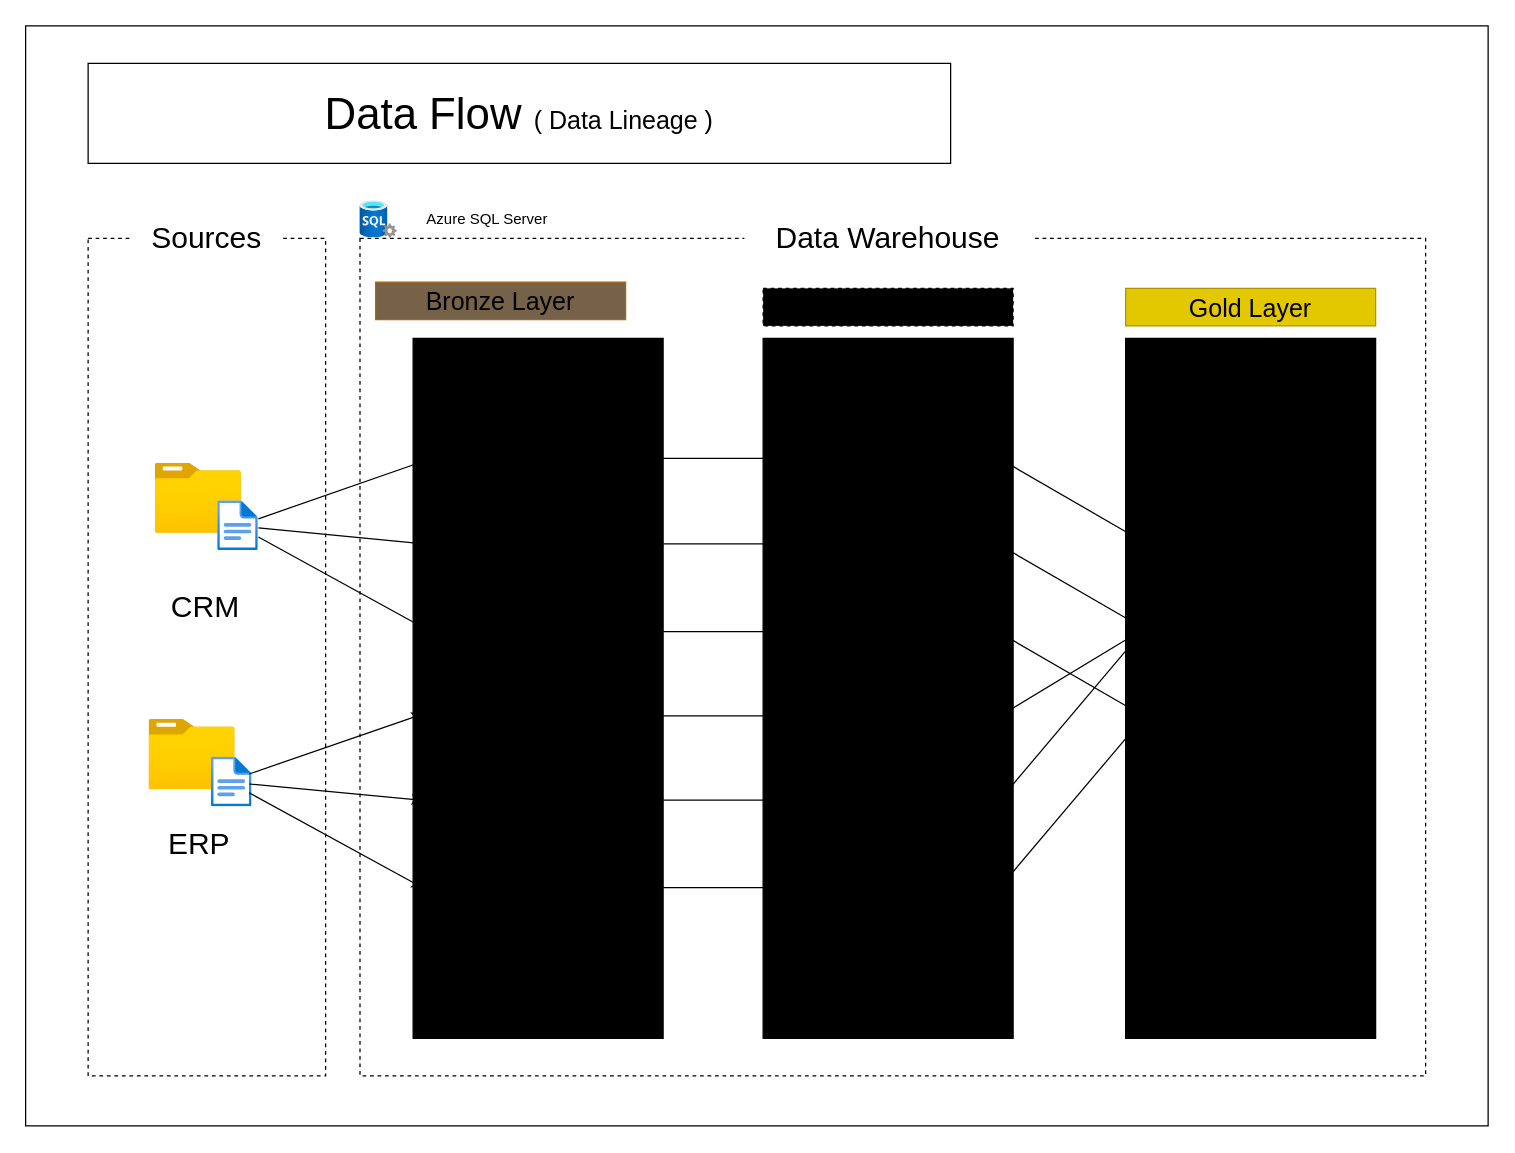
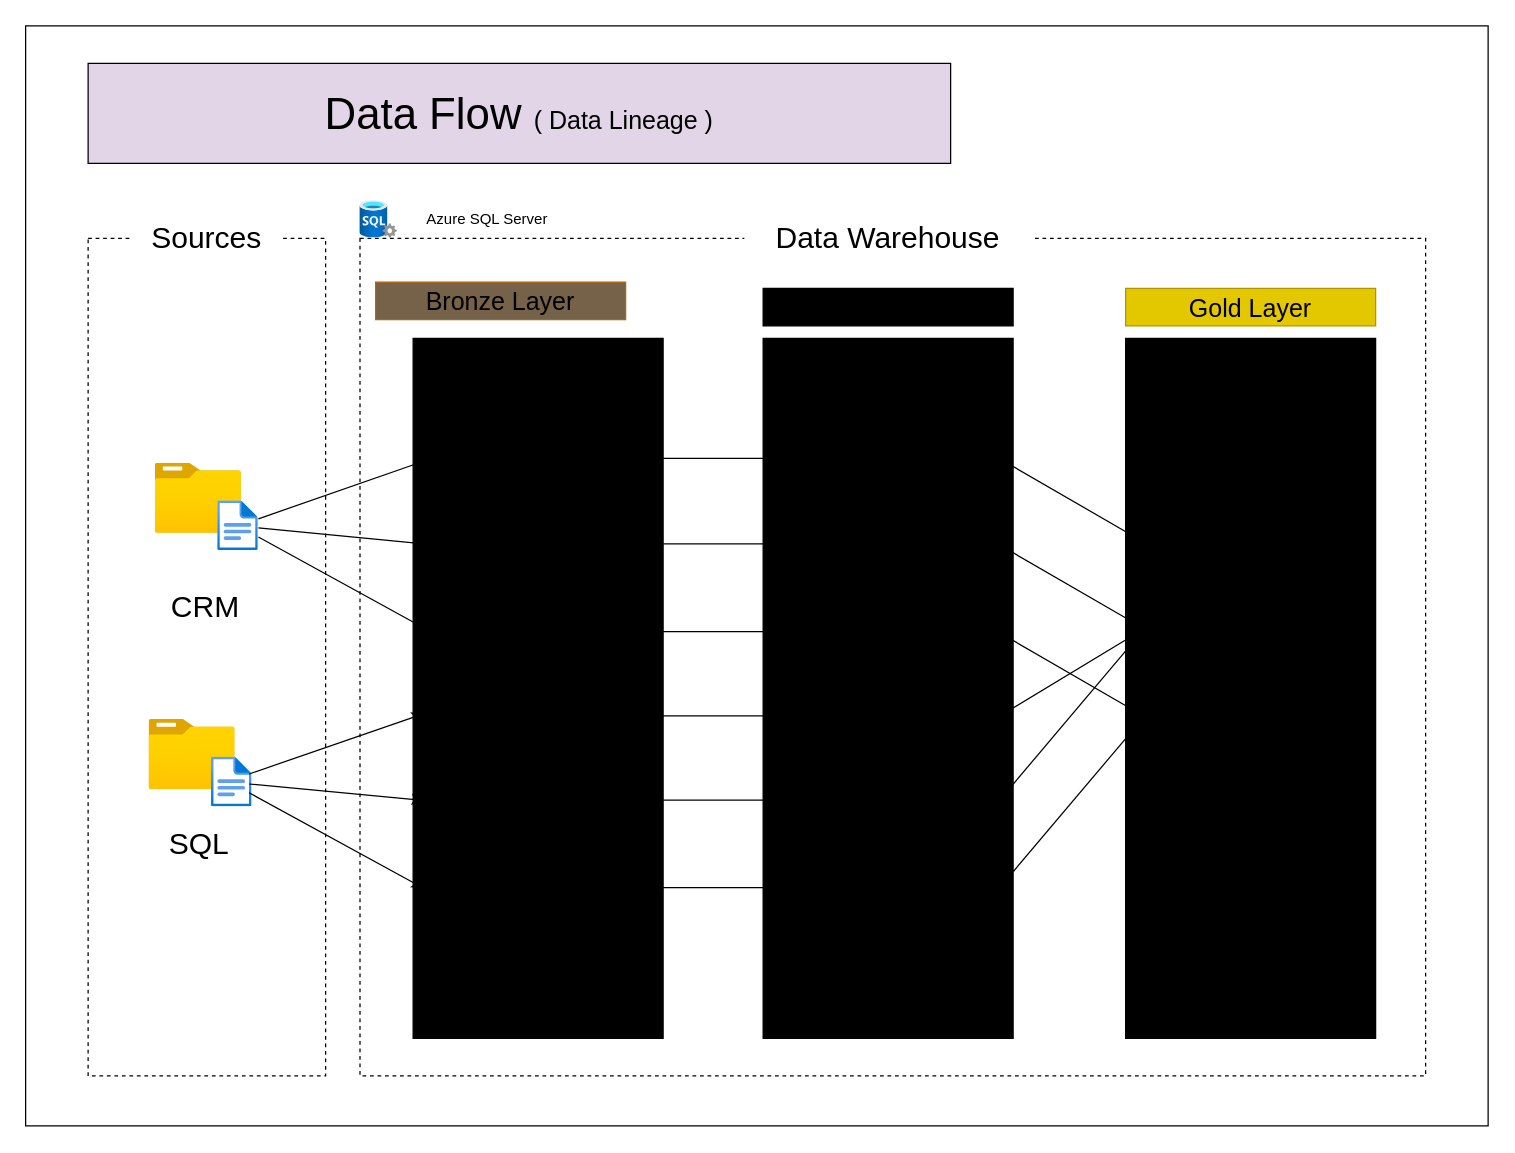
node "Data Flow ( Data Lineage )": fillcolor #ffffff -> #e1d5e7
node "Silver Layer": style dashed -> solid
node "ERP": label "ERP" -> "SQL"
